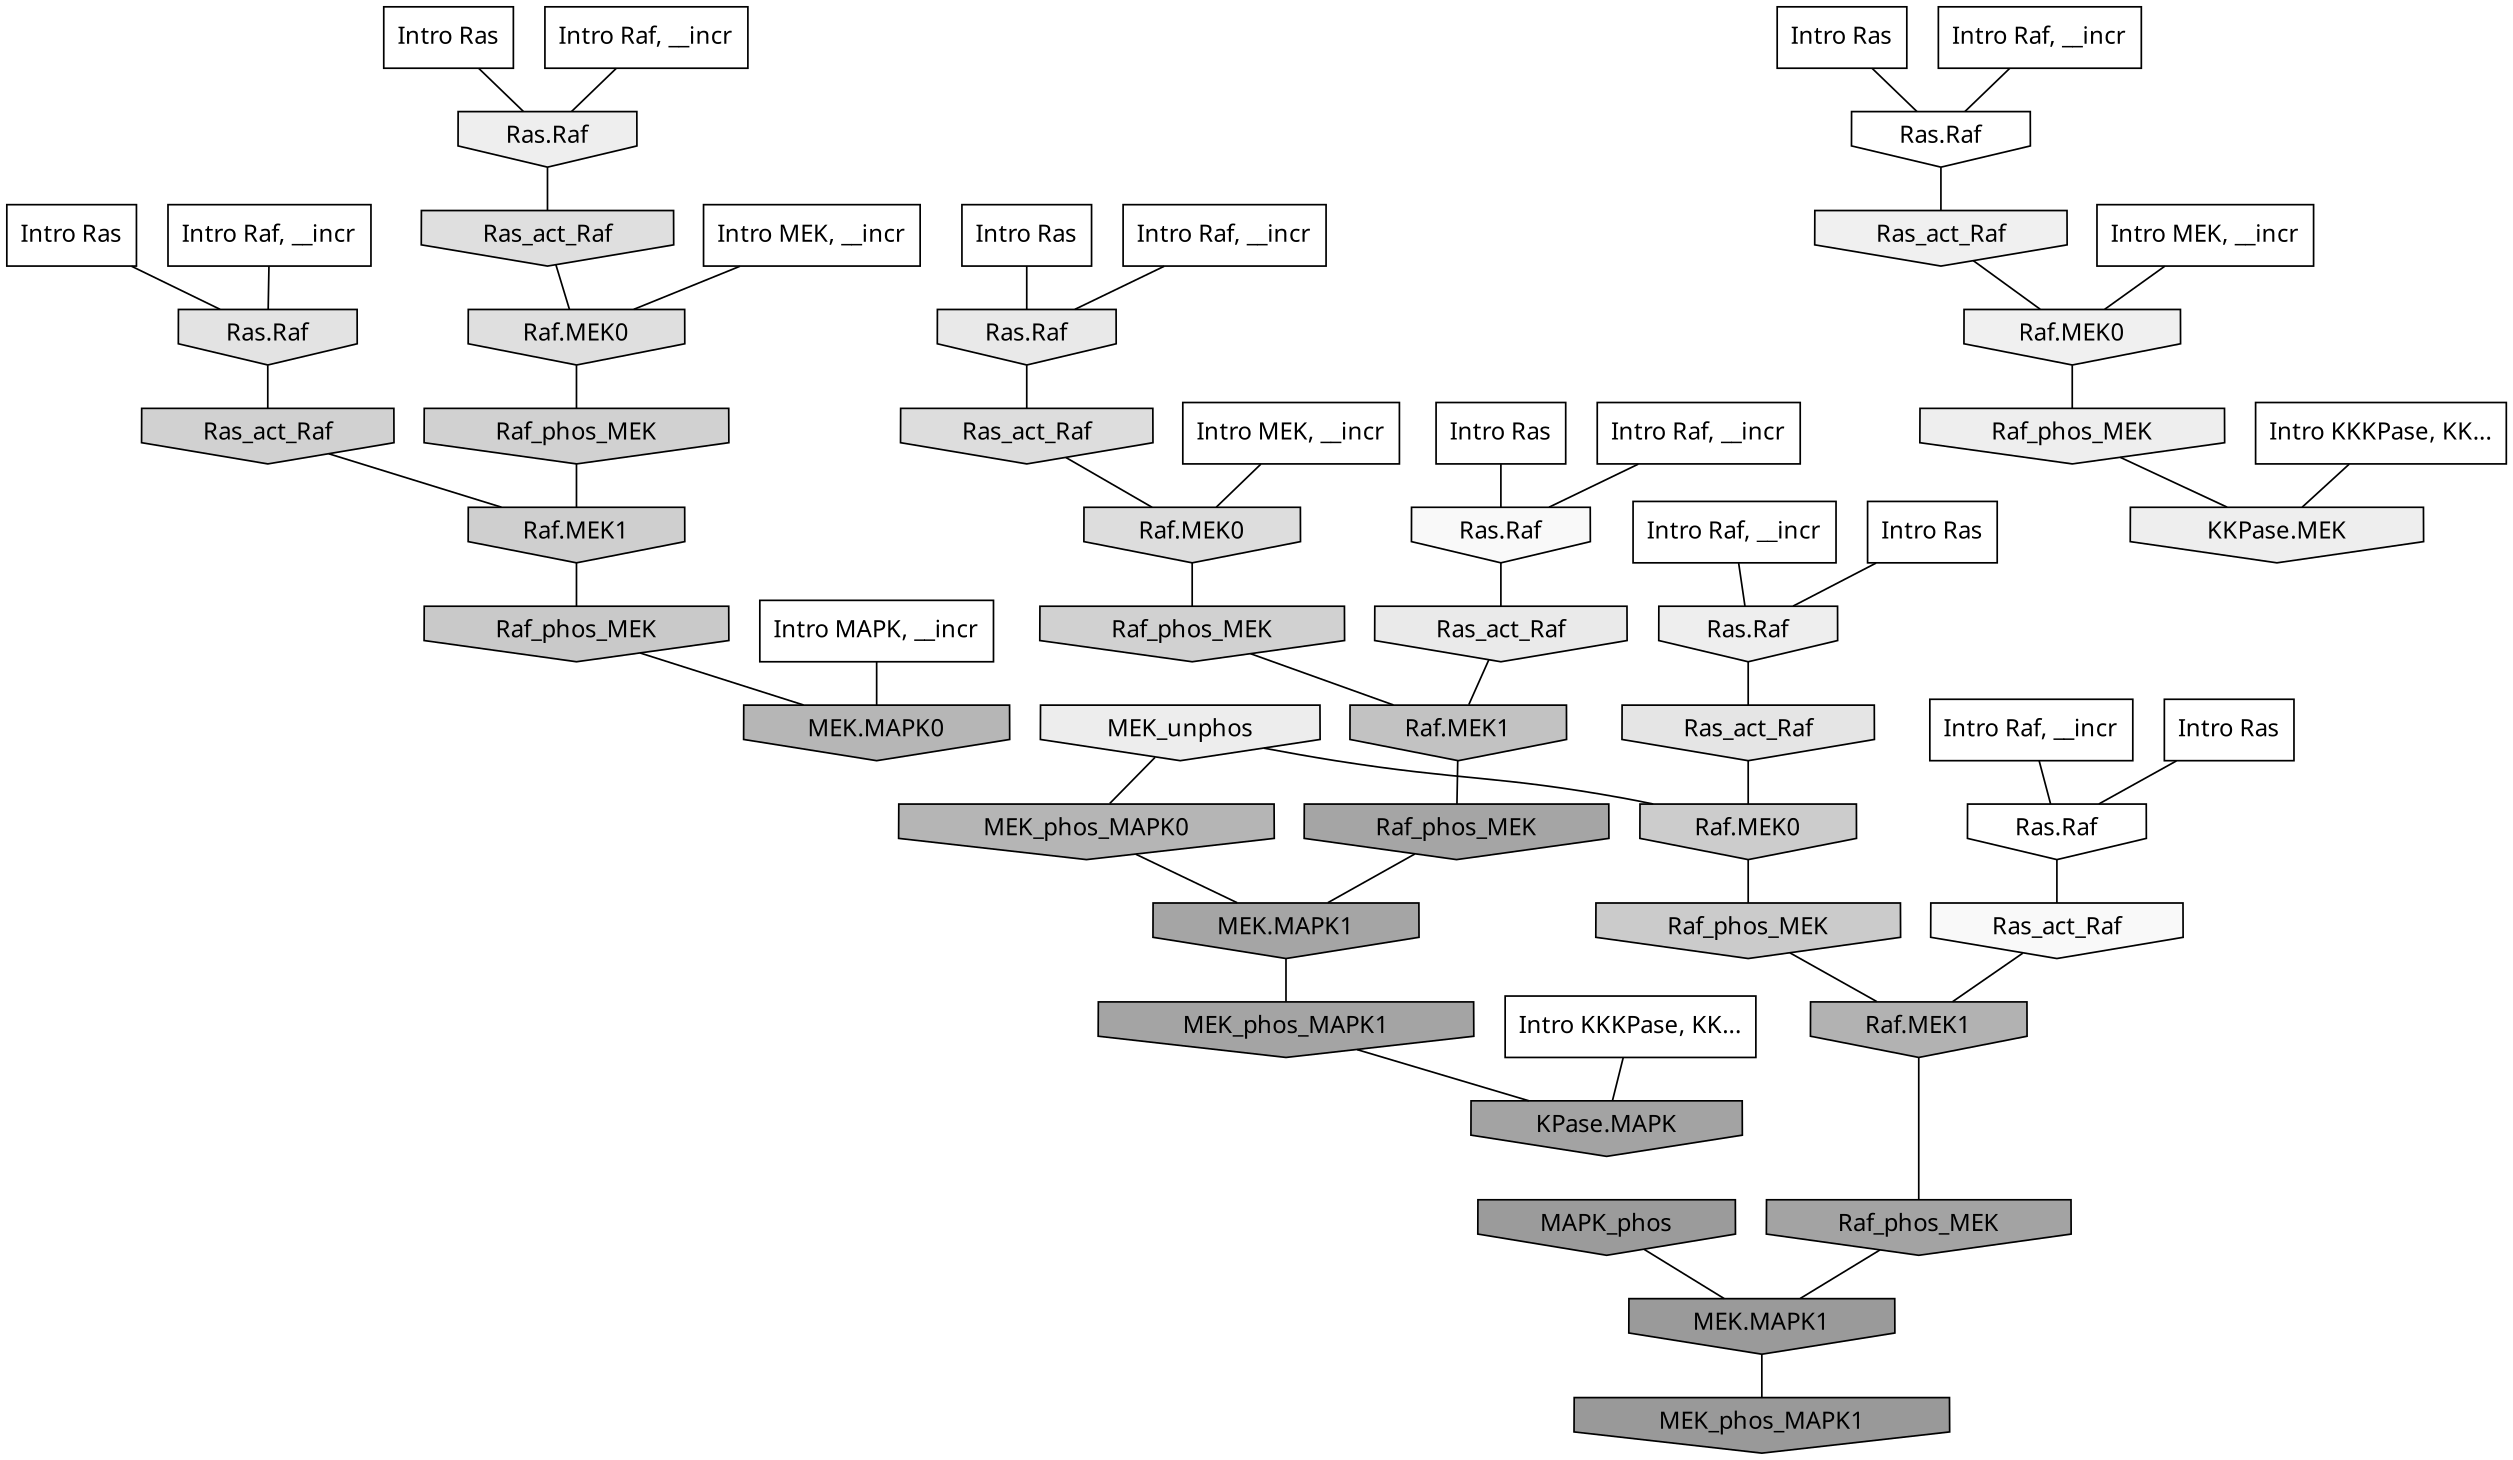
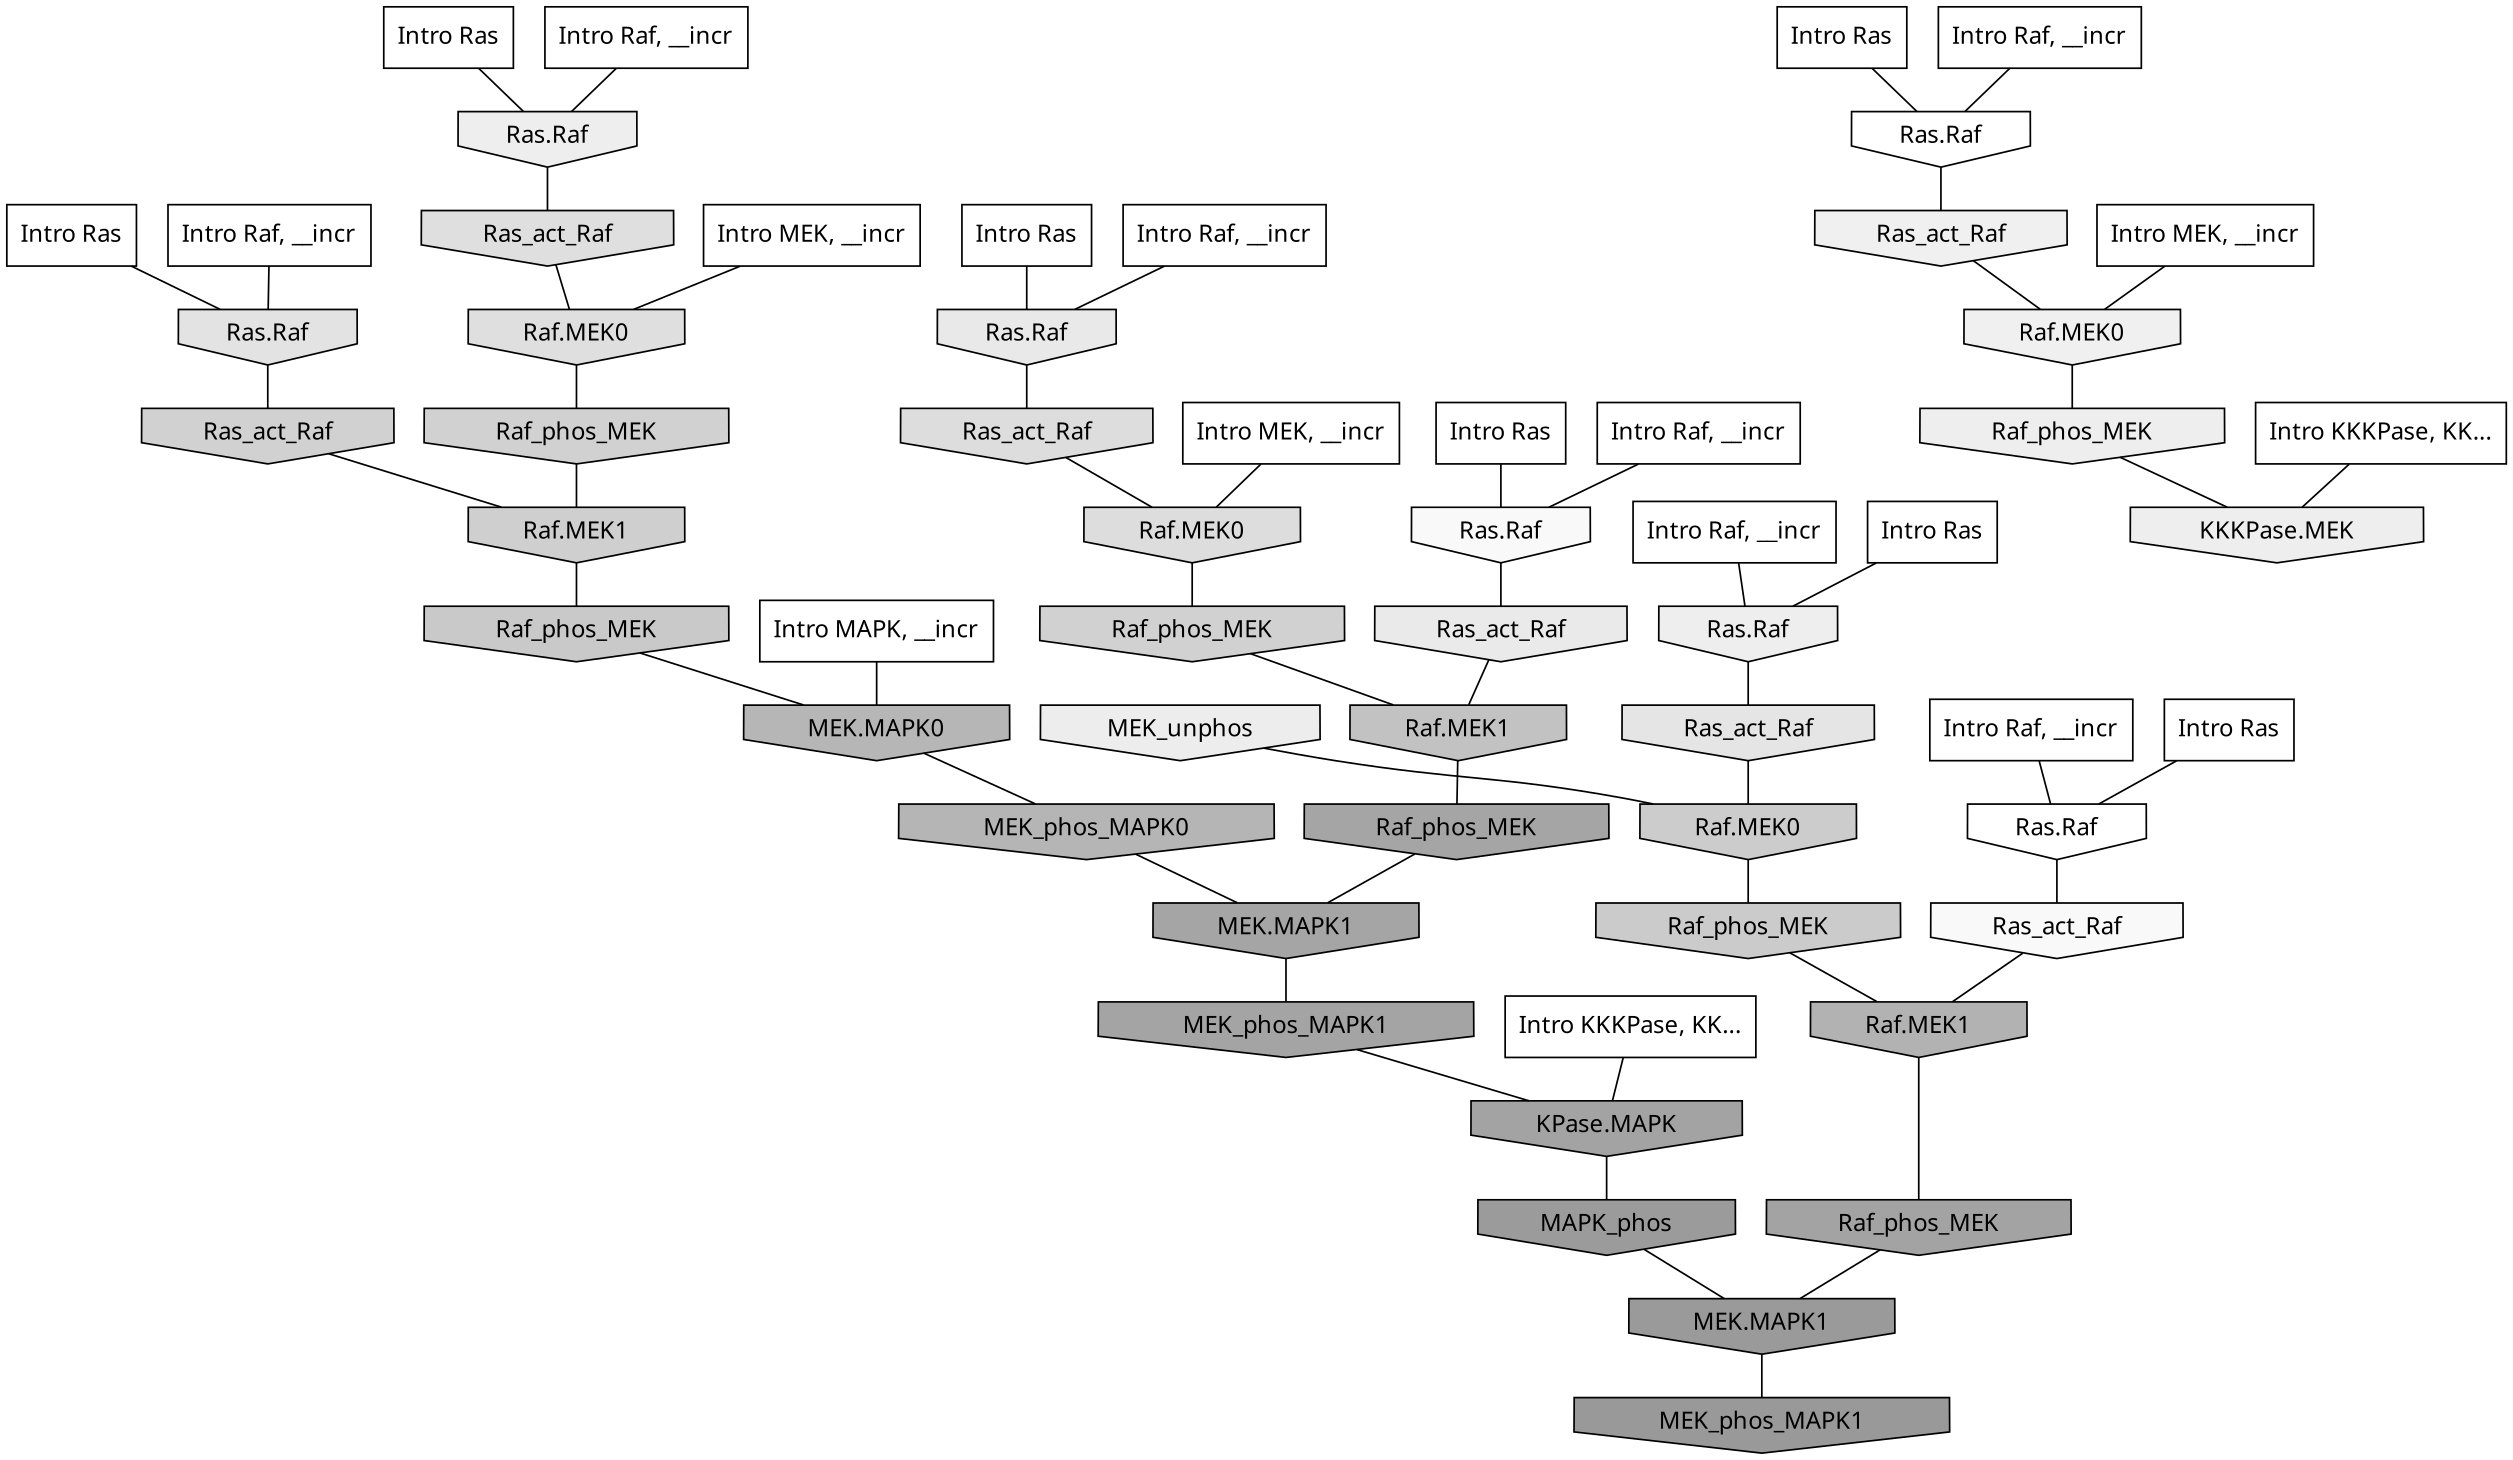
node "KKPase.MEK": label "KKPase.MEK" -> "KKKPase.MEK"
edge "MEK_unphos" -- "MEK_phos_MAPK0": now "MEK.MAPK0" -- "MEK_phos_MAPK0"
edge "KPase.MAPK" -- "MAPK_phos": added
